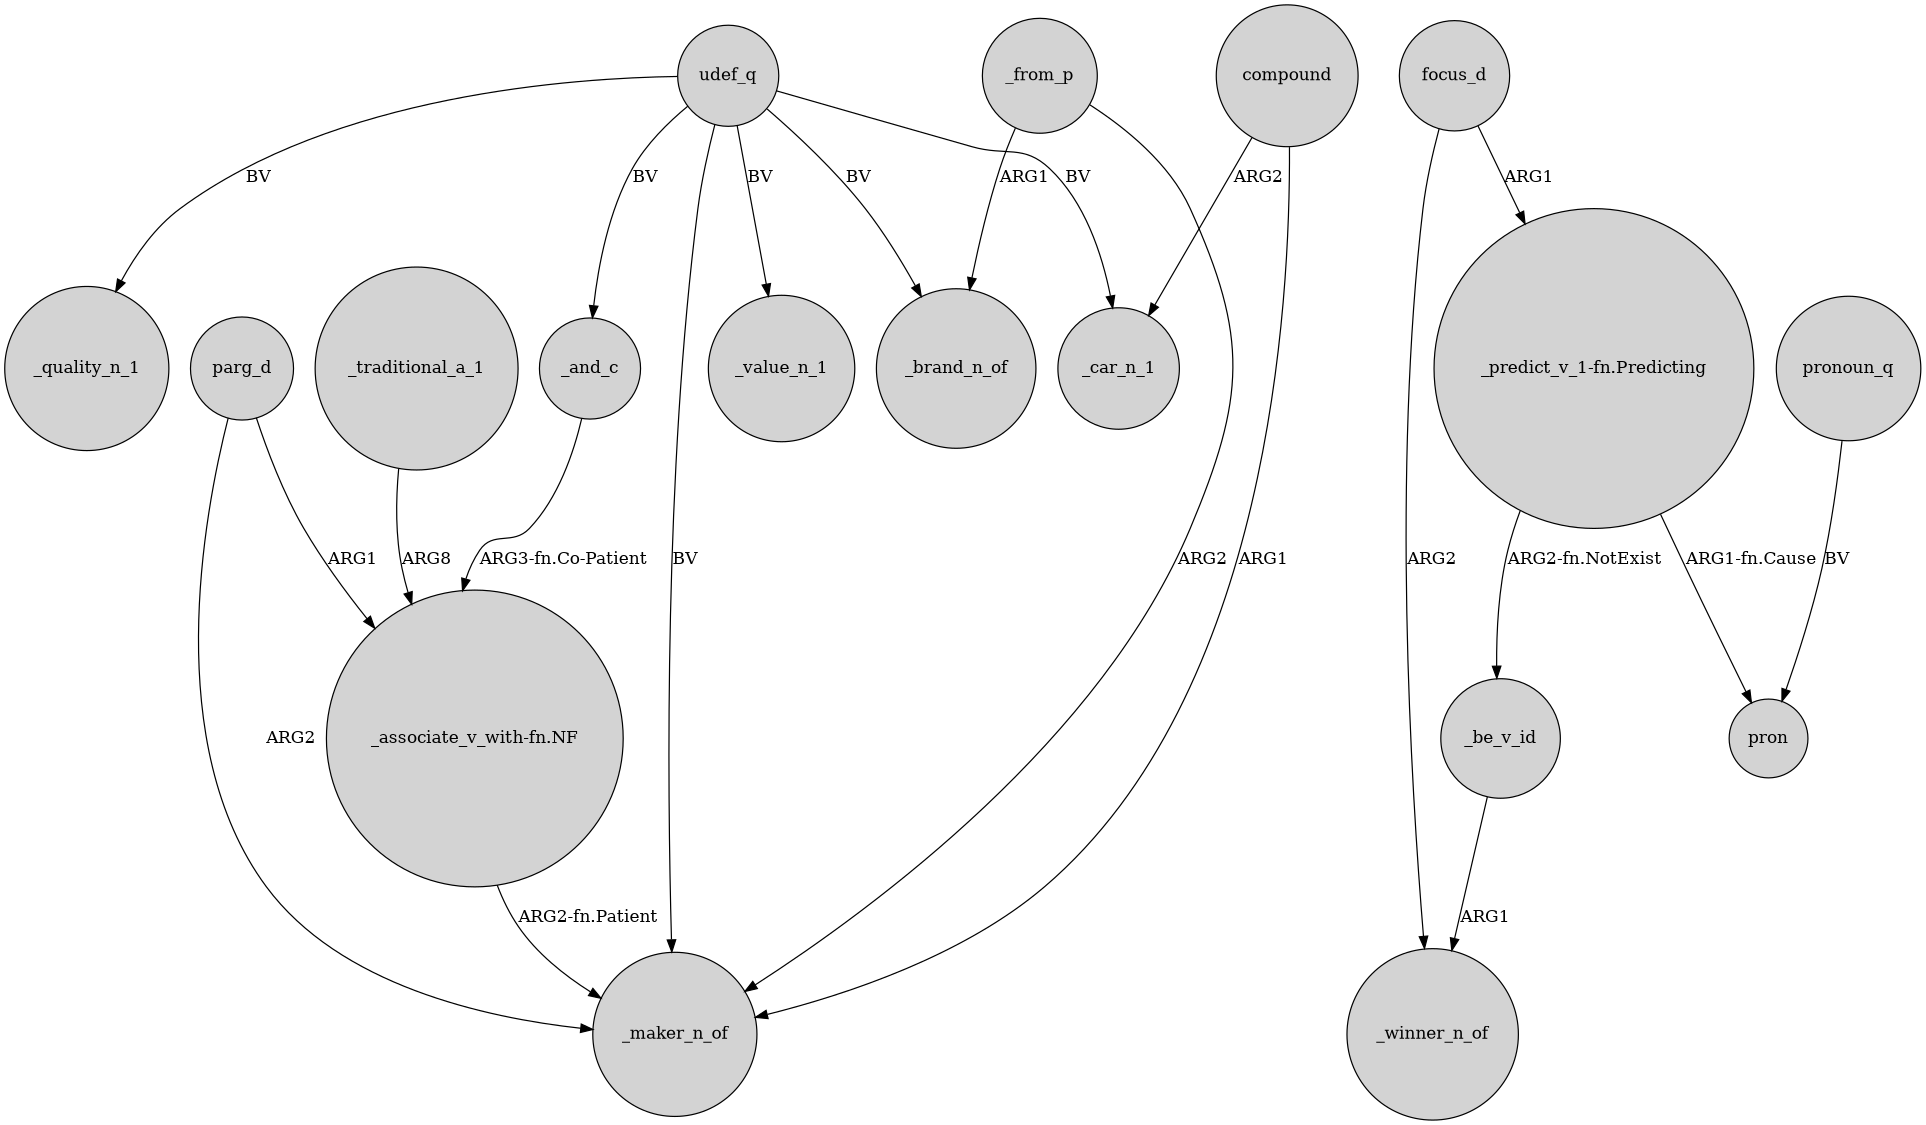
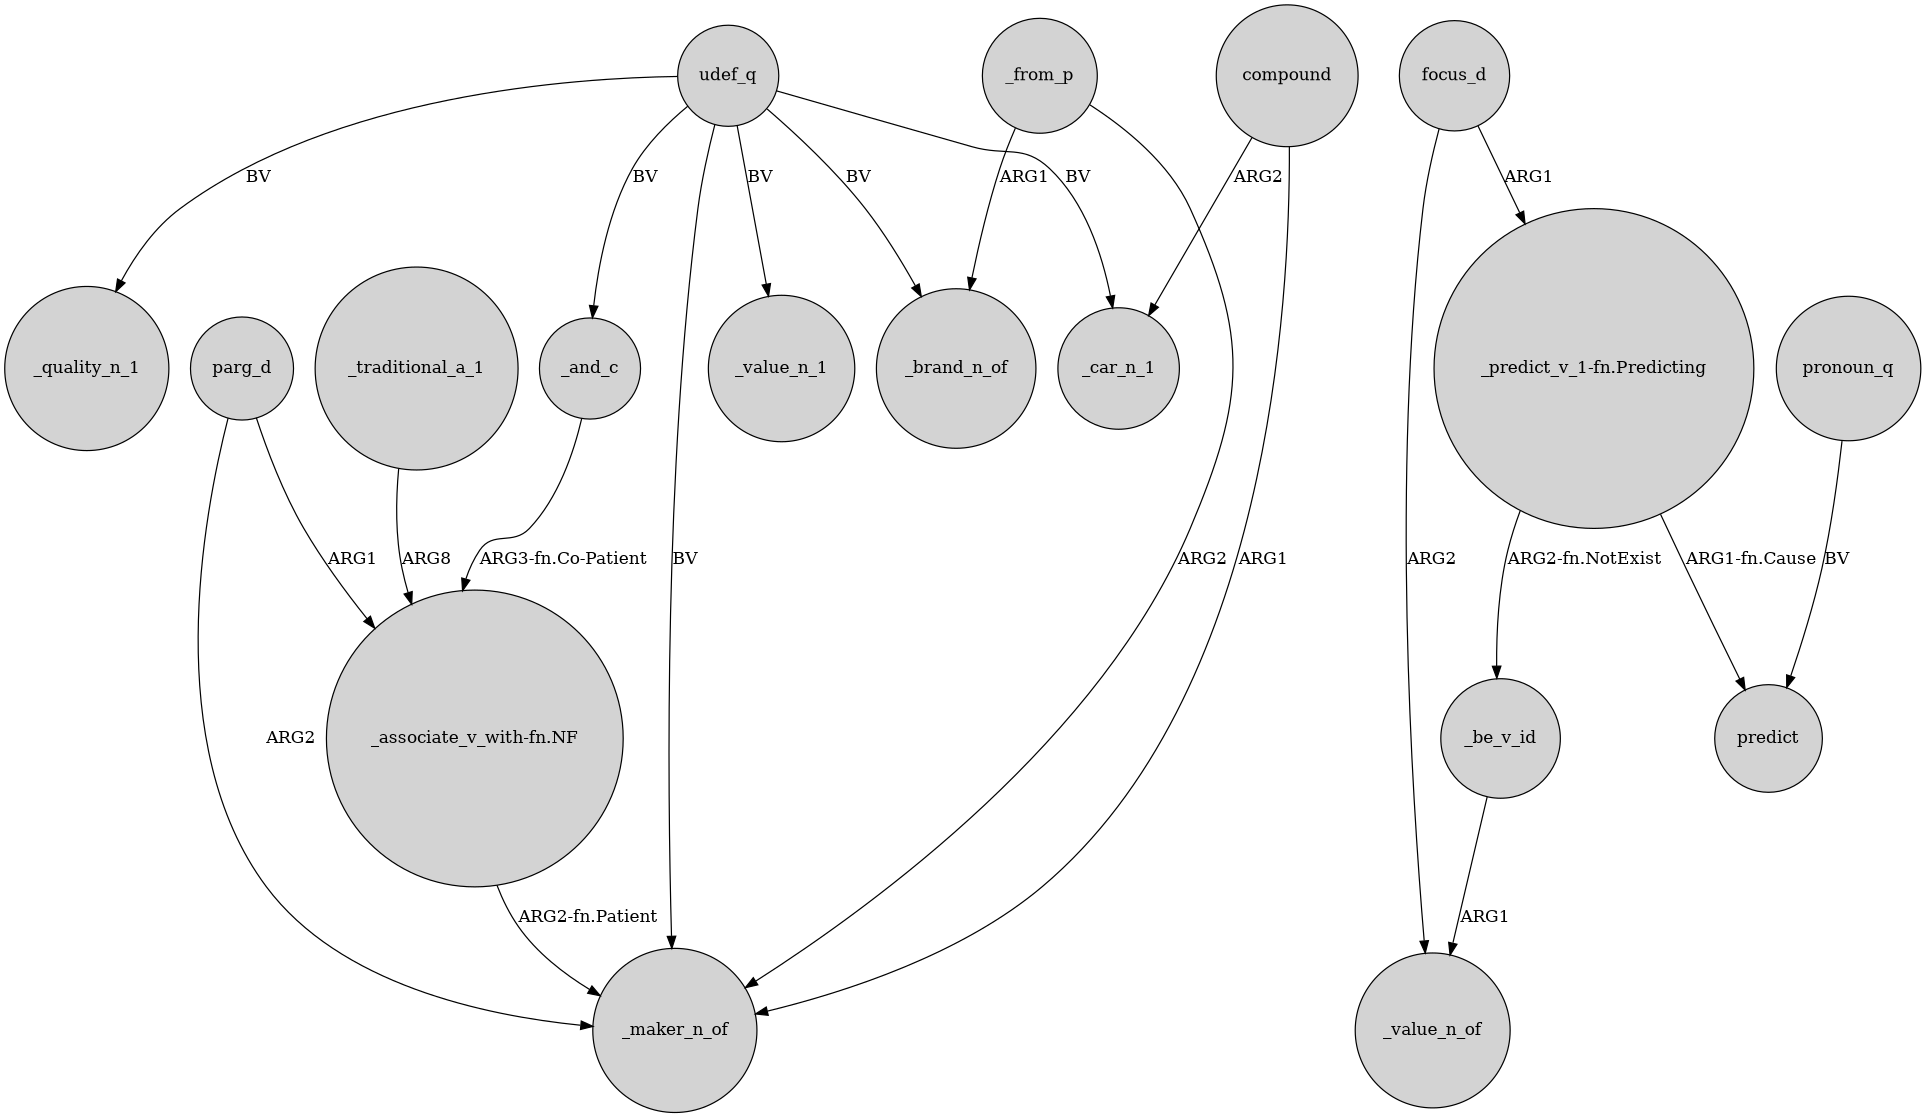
node "pron": label "pron" -> "predict"
node "_winner_n_of": label "_winner_n_of" -> "_value_n_of"
